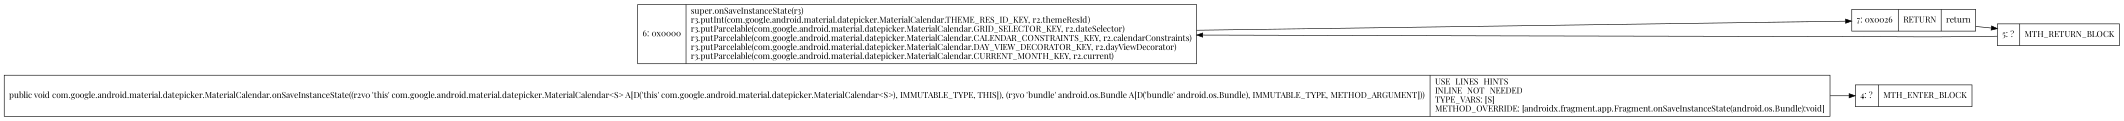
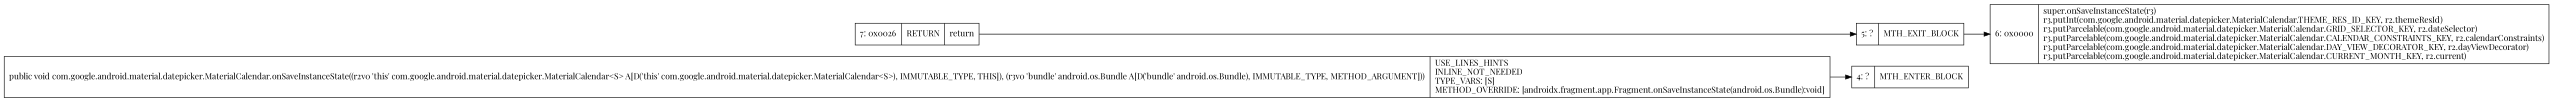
edge "6: 0x0000" -> "7: 0x0026": removed
node "5: ?": text "MTH_RETURN_BLOCK" -> "MTH_EXIT_BLOCK"
